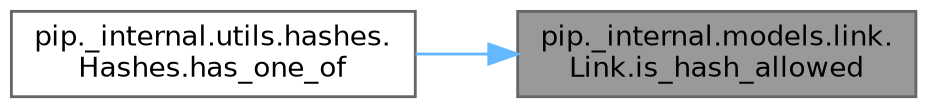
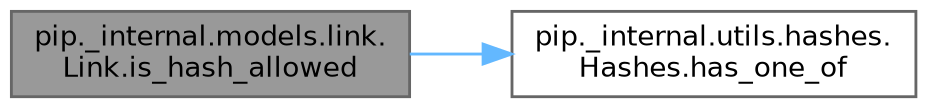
edge "pip._internal.utils.hashes. Hashes.has_one_of" -> "pip._internal.models.link. Link.is_hash_allowed": reversed
